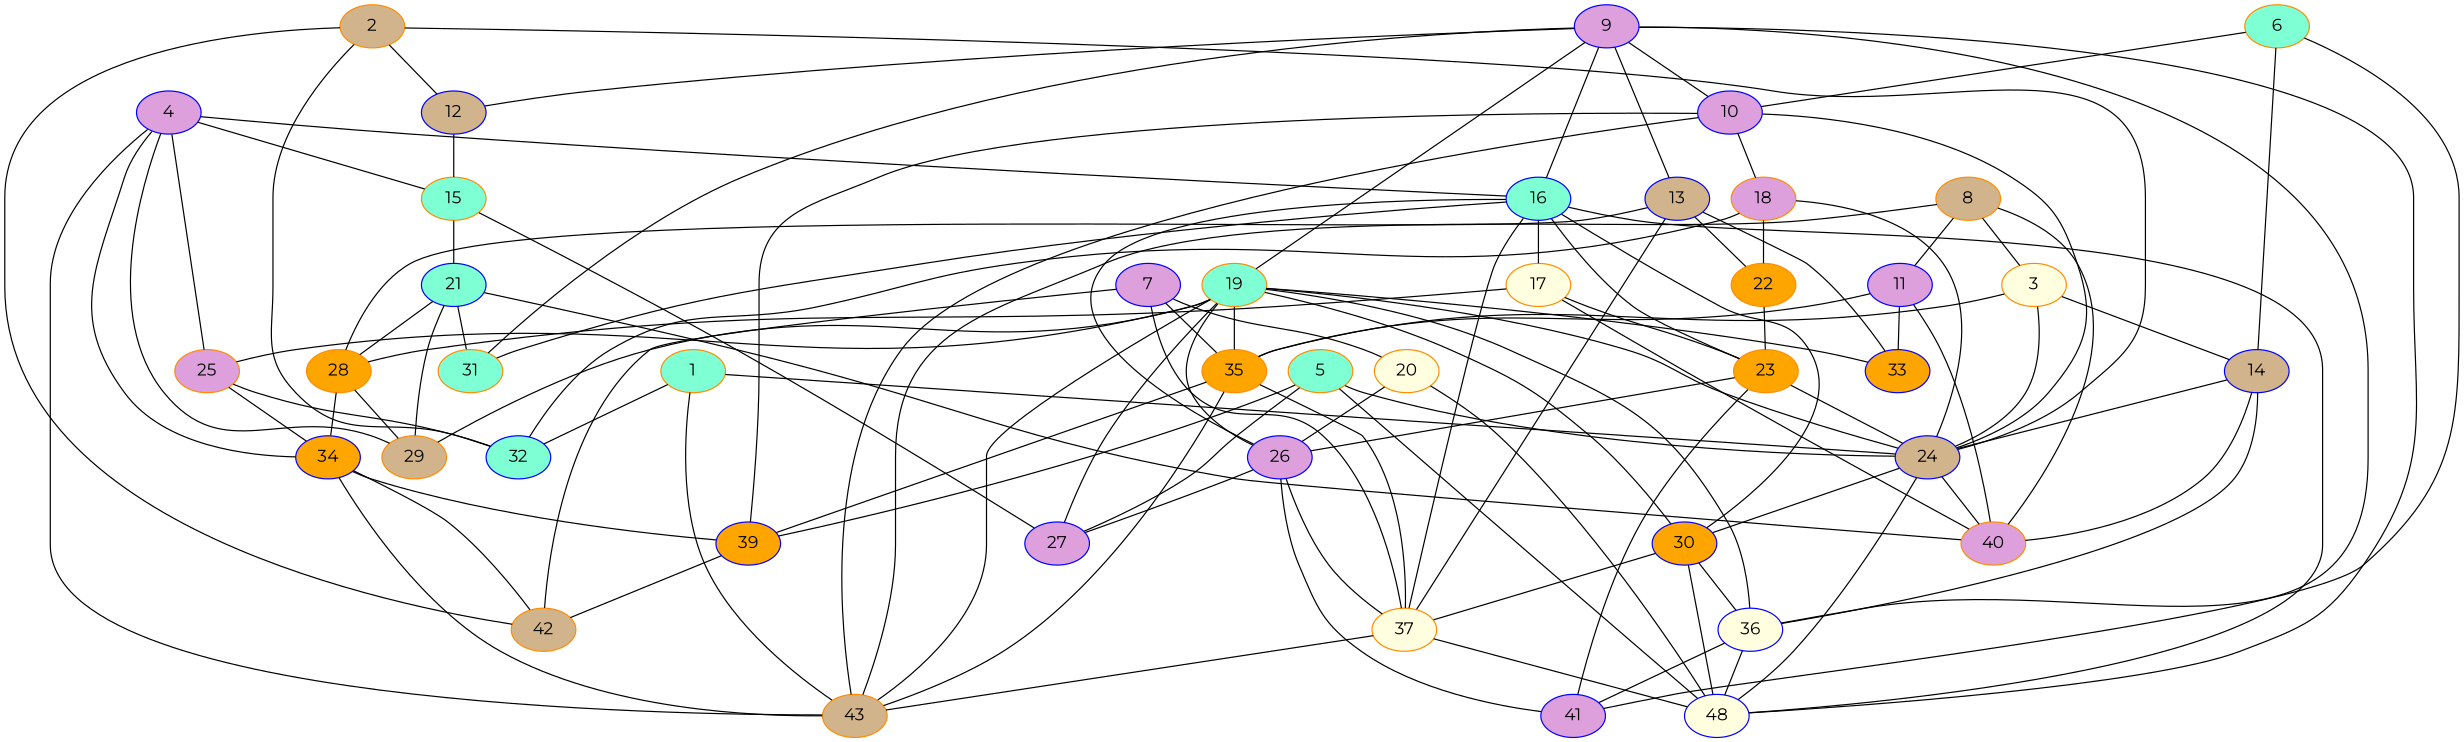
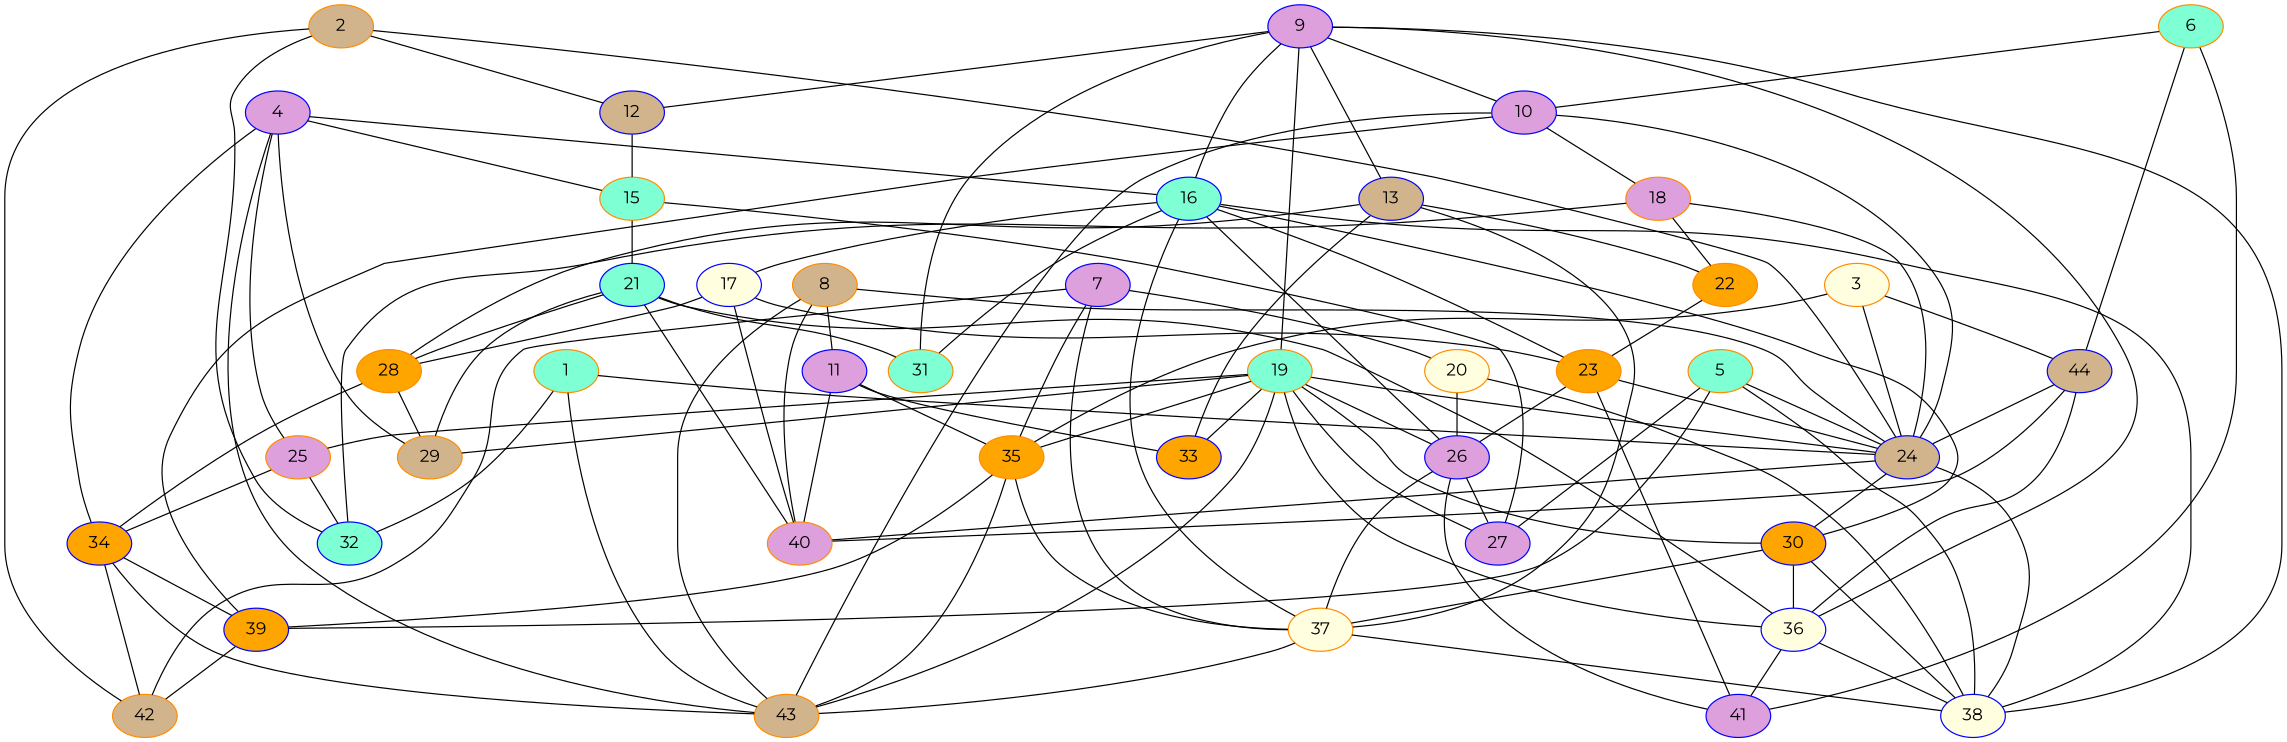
edge "8" -- "3": now "8" -- "24"
node "17": color darkorange -> blue
edge "21" -- "36": added
node "14": label "14" -> "44"
node "48": label "48" -> "38"
